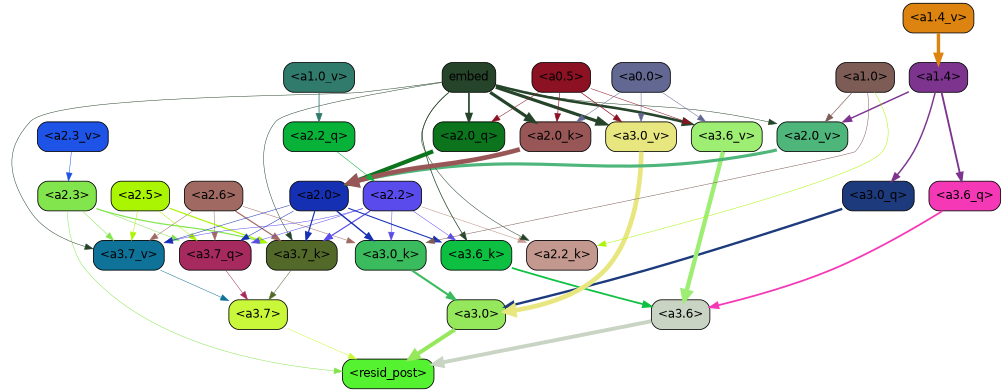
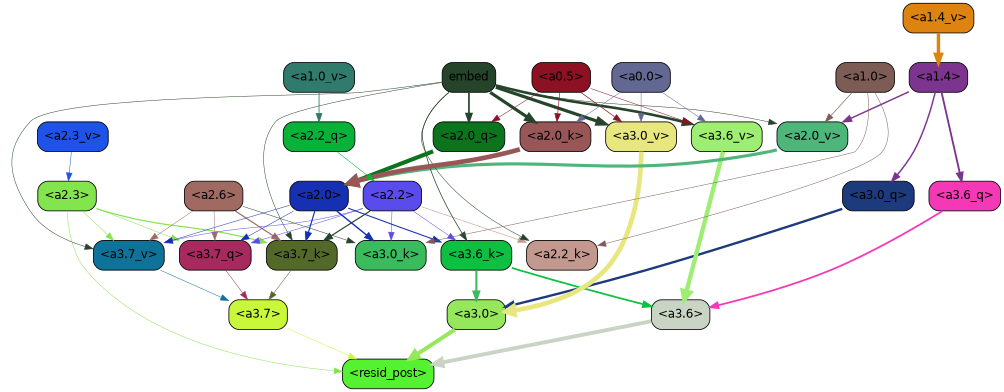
node "<a2.5>": removed
edge "<a1.0>" -> "<a2.2_k>": color #aaf502 -> #7e5c56
edge "<a2.2>" -> "<a3.7_k>": color #5a4bed -> #25442a
edge "<a2.6>" -> "<a3.0_k>": color #a06a63 -> #25442a
edge "<a3.0_k>" -> "<a3.0>": now "<a3.6_k>" -> "<a3.0>"
